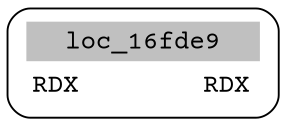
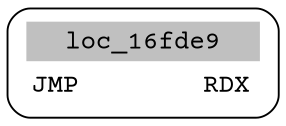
node "loc_16fde9": text "RDX        RDX" -> "JMP        RDX"
